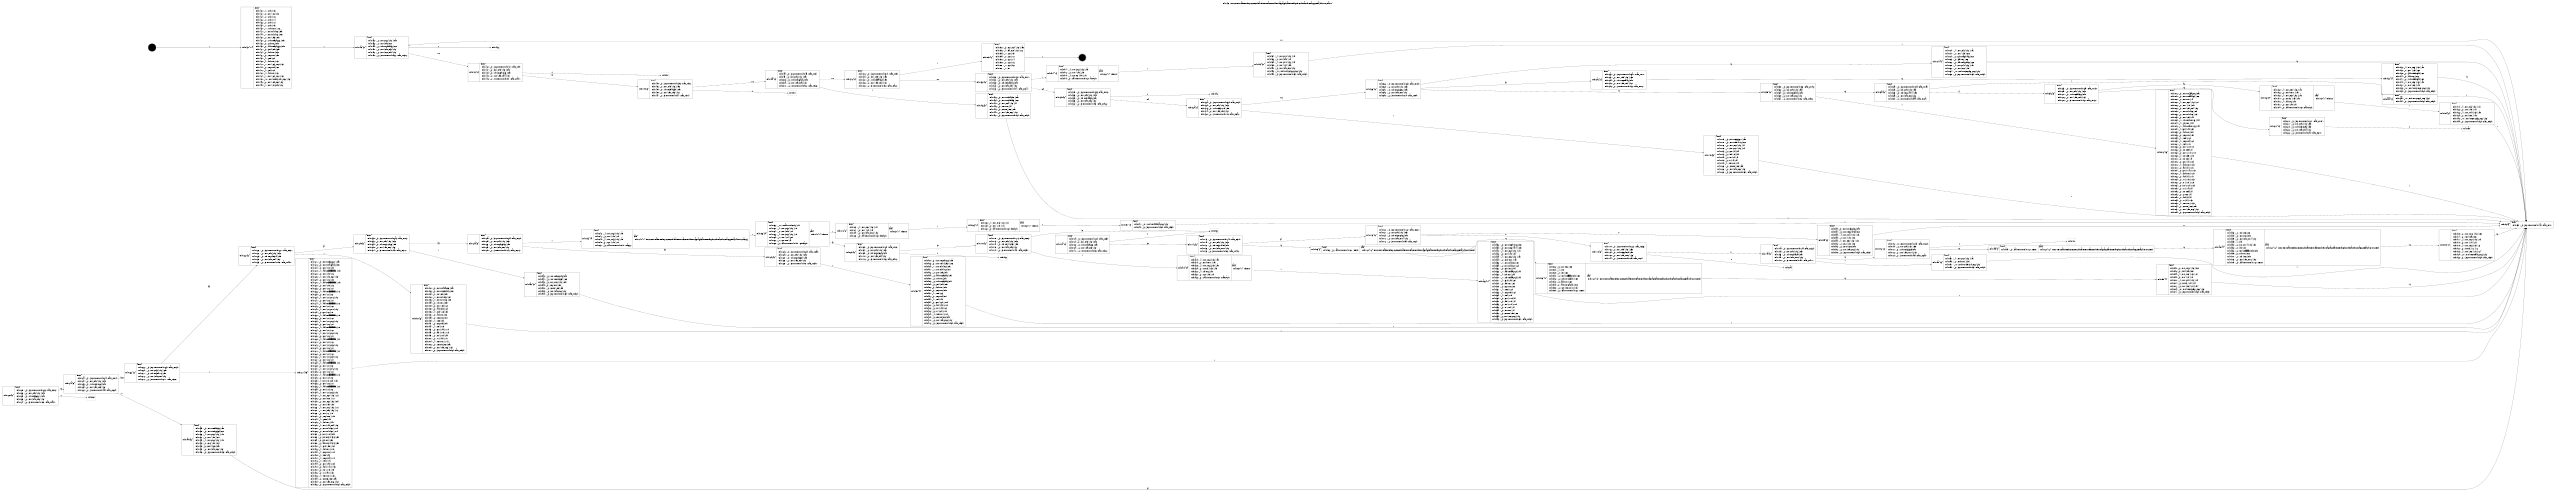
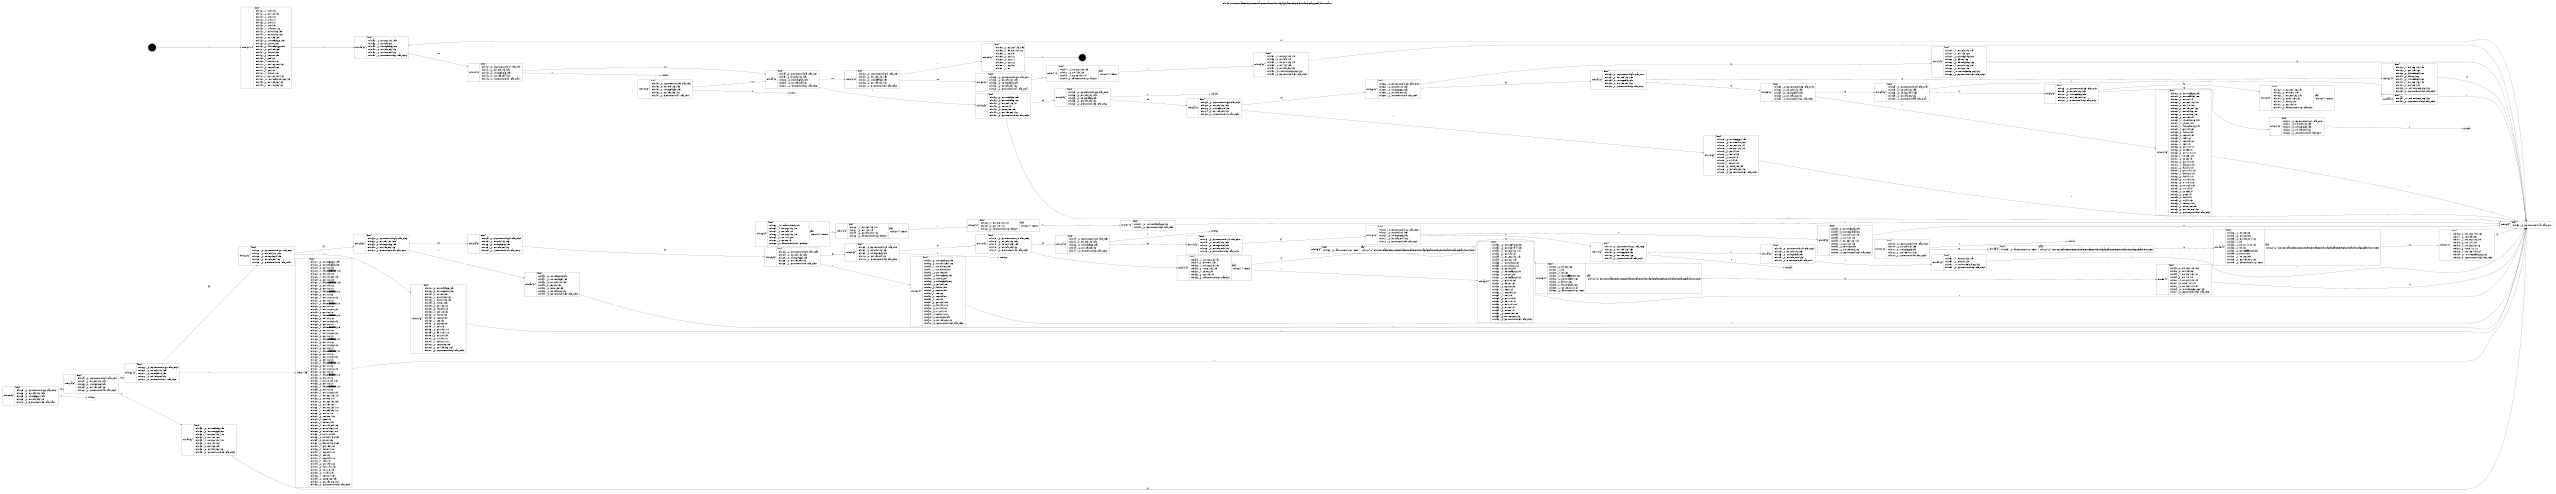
node "0x401956": removed
edge "0x4014c2 [28]" -> "0x4014de [28]": now "0x4014c2 [28]" -> "0x4014fa [28]"
edge "0x401532 [28]" -> "0x40154e [28]": now "0x401938 [30]" -> "0x40154e [28]"
edge "0x401586 [28]" -> "0x4015be [28]": now "0x4015a2 [28]" -> "0x4015be [28]"
node "0x401b7f [32]": removed
edge "0x40170e [28]" -> "0x401f58": now "0x40170e [28]" -> "0x40172a [28]"
node "0x401c43 [19]": removed
edge "0x401c56 [29]" -> "0x4016f2 [28]": now "0x4016d6 [28]" -> "0x4016f2 [28]"
edge "0x401746 [28]" -> "0x401bc3 [5]": now "0x401a1b [29]" -> "0x401bc3 [5]"
edge "0x40179a [28]" -> "0x4017b6 [28]": removed, label "16"
